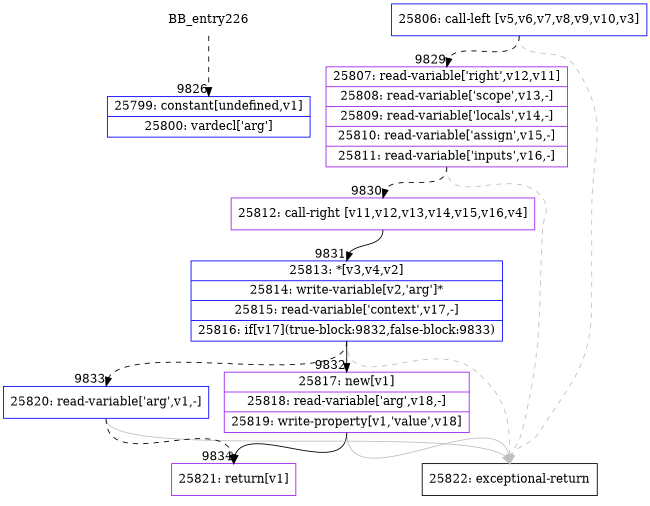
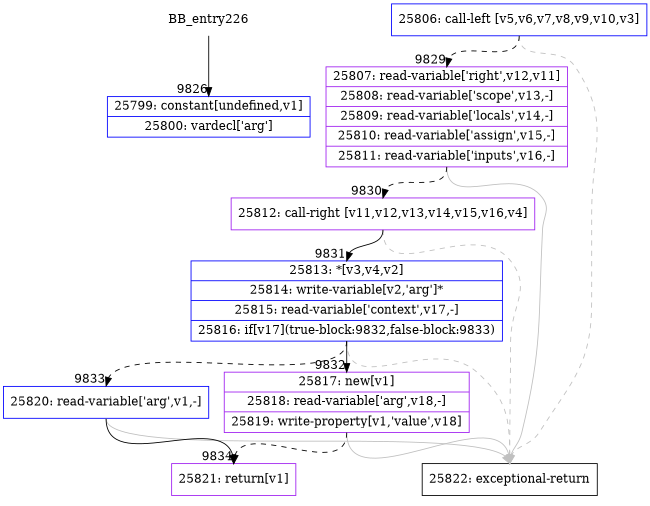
edge "BB_entry226" -> "25799: constant[undefined,v1]": style dashed -> solid
edge "25807: read-variable['right',v12,v11]" -> "25822: exceptional-return": style dashed -> solid
edge "25812: call-right [v11,v12,v13,v14,v15,v16,v4]" -> "25822: exceptional-return": added
edge "25820: read-variable['arg',v1,-]" -> "25821: return[v1]": style dashed -> solid
edge "25817: new[v1]" -> "25821: return[v1]": style solid -> dashed
